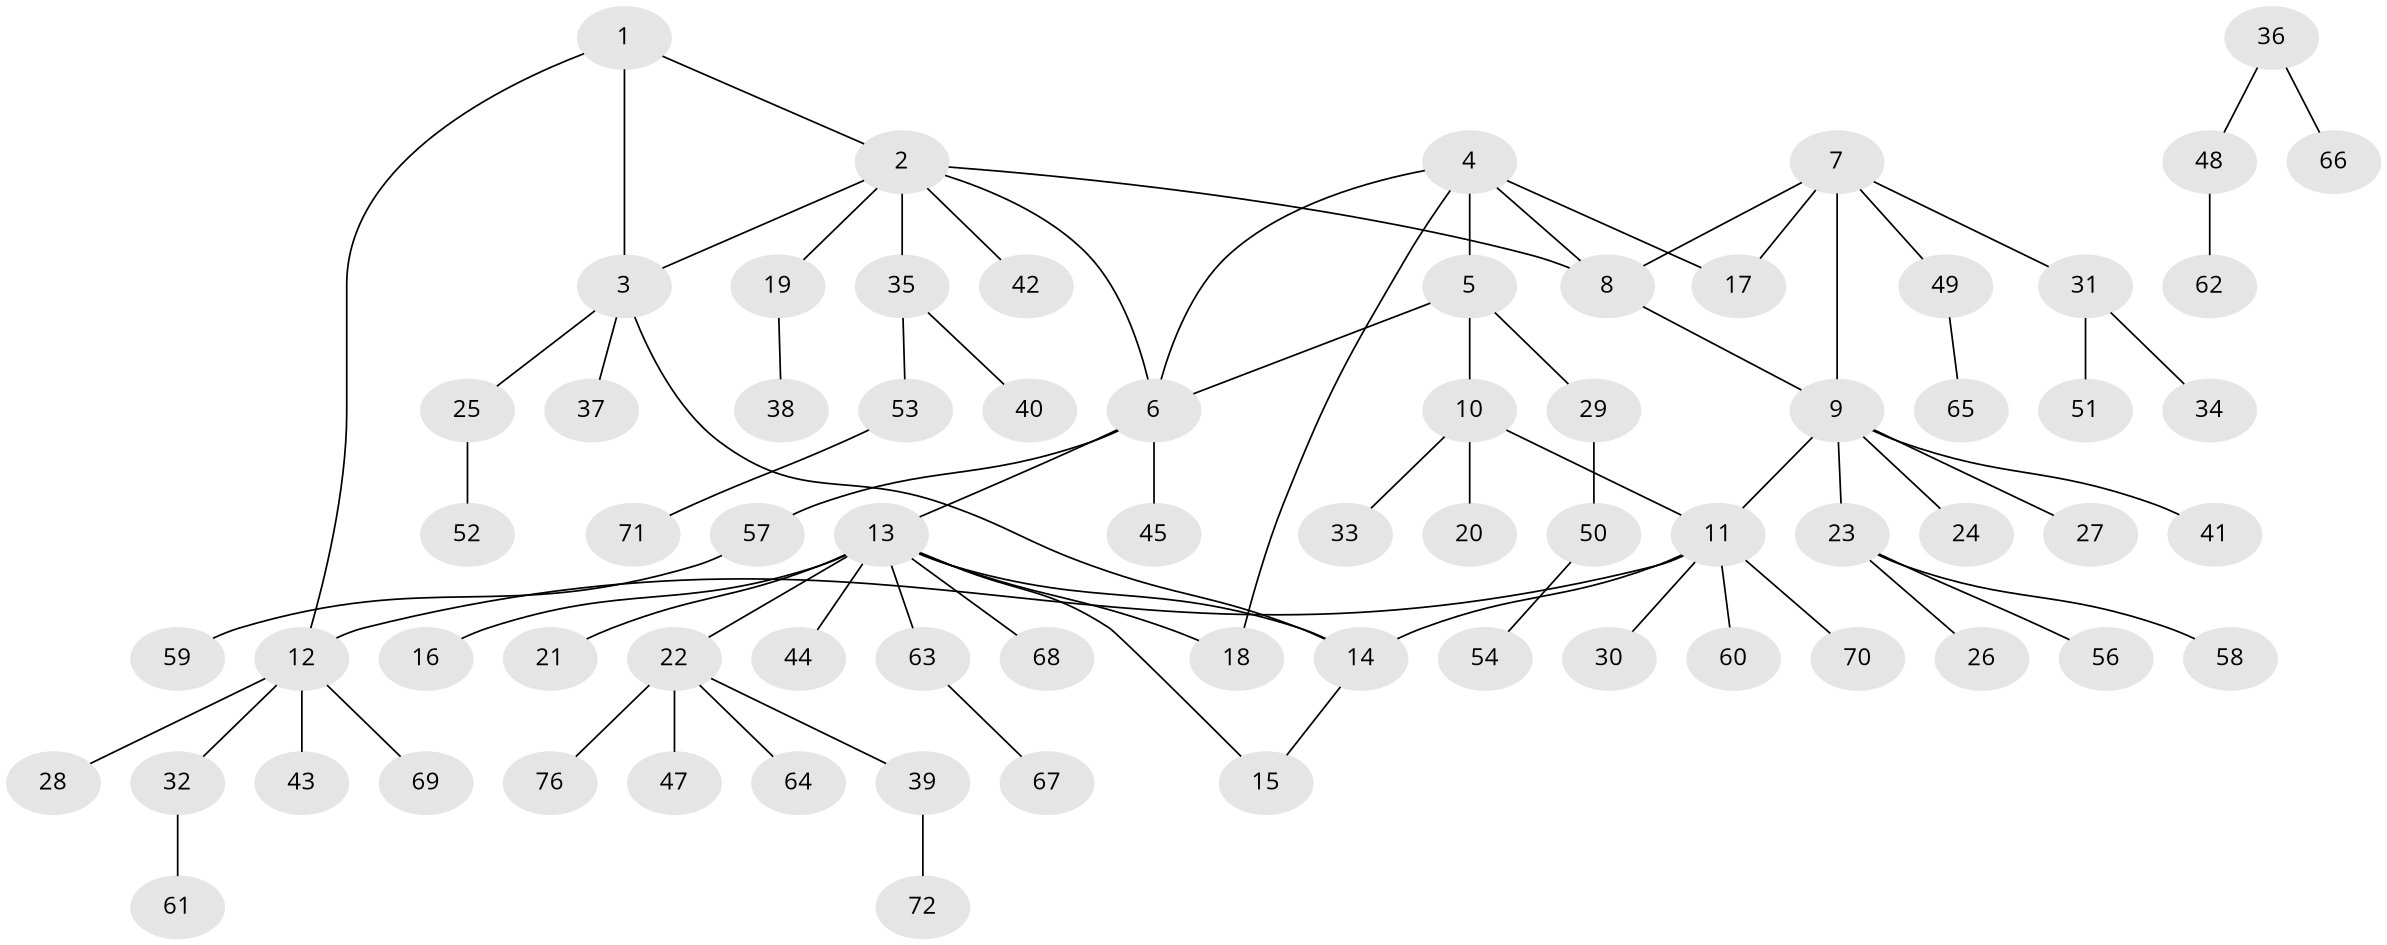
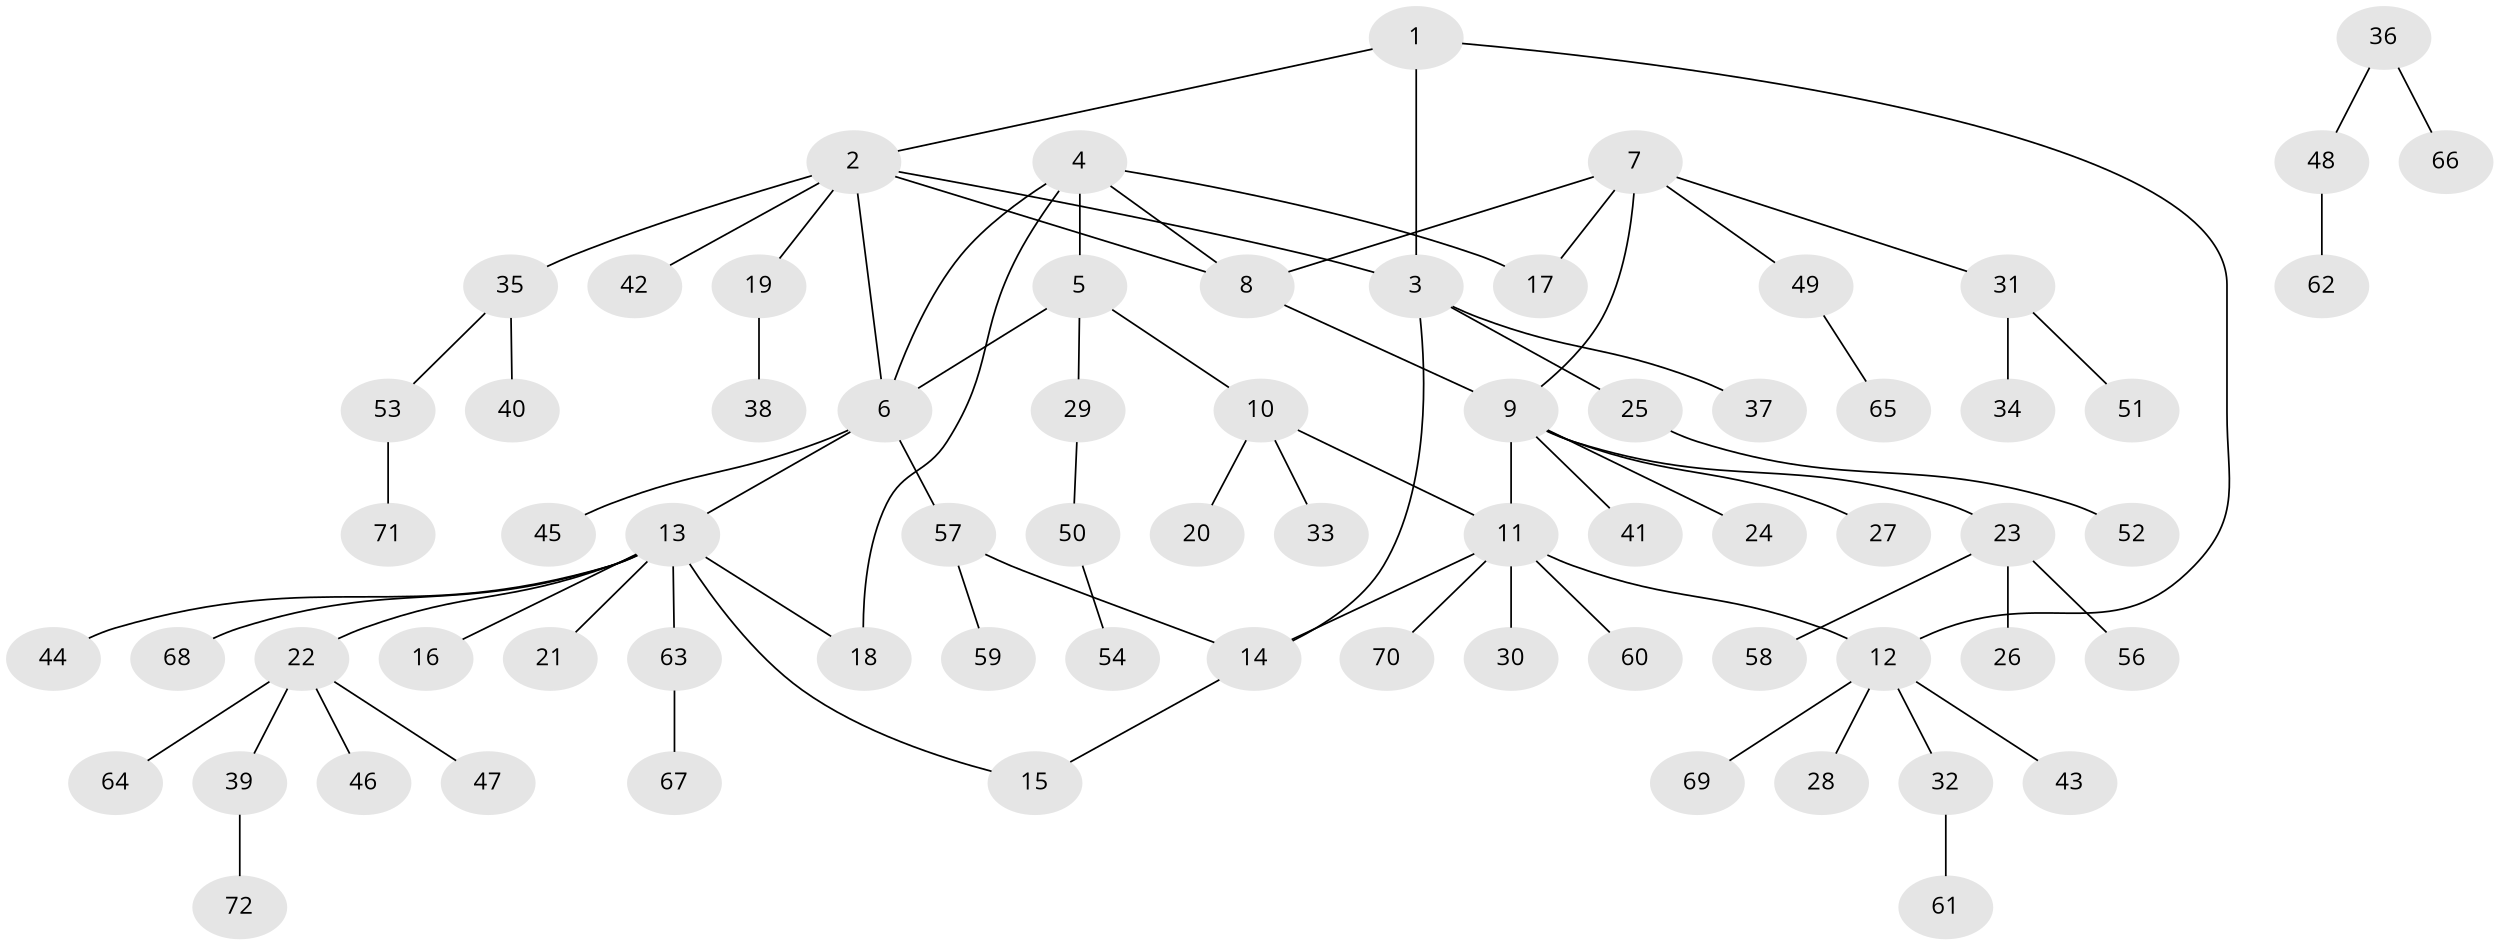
edge "13" -- "14": now "57" -- "14"
node "76": label "76" -> "46"
